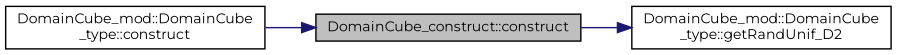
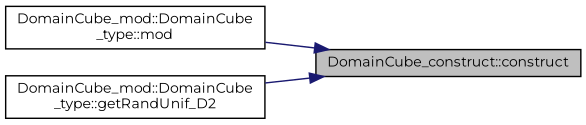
node "DomainCube_mod::DomainCube _type::construct": label "DomainCube_mod::DomainCube _type::construct" -> "DomainCube_mod::DomainCube _type::mod"
edge "DomainCube_construct::construct" -> "DomainCube_mod::DomainCube _type::getRandUnif_D2": reversed
